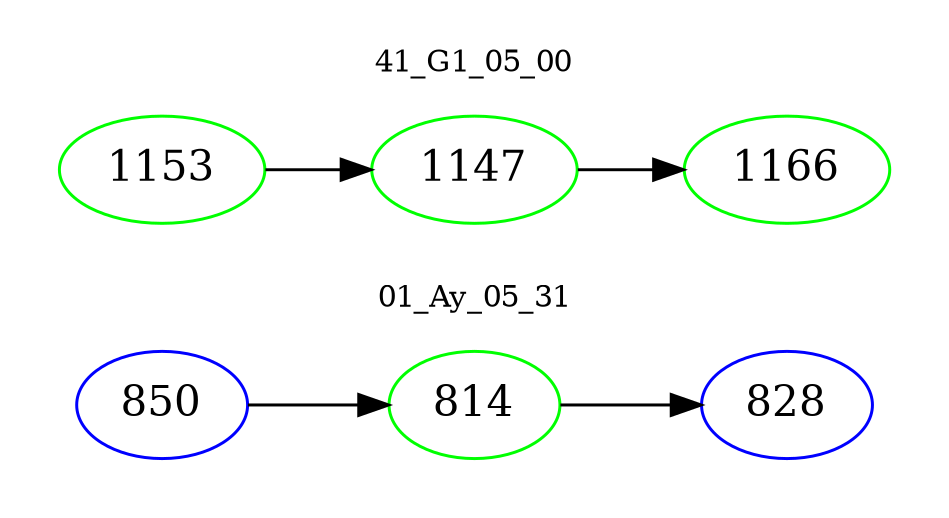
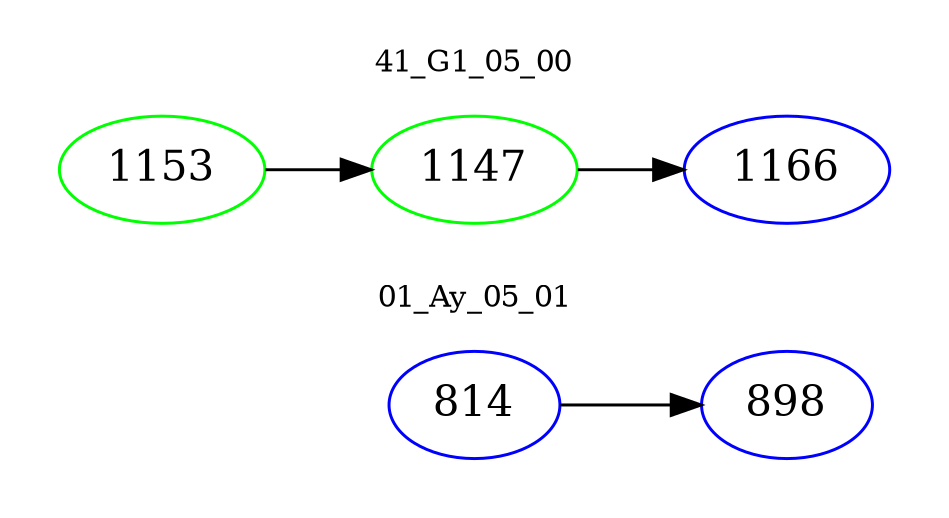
node "1166": color green -> blue
cluster "01_Ay_05_31": label "01_Ay_05_31" -> "01_Ay_05_01"
node "850": removed
node "814": color green -> blue
node "828": label "828" -> "898"
